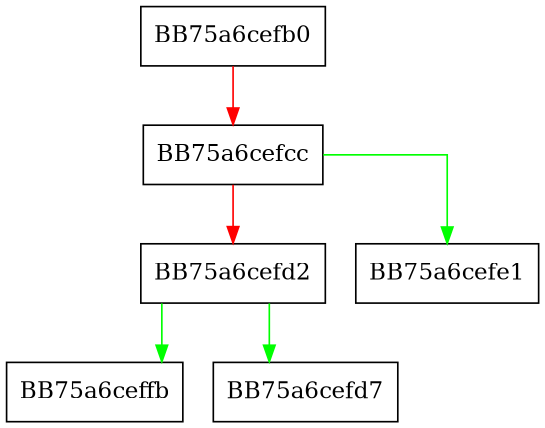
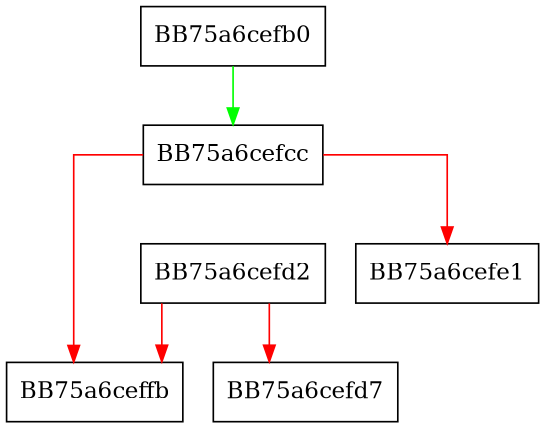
edge "BB75a6cefb0" -> "BB75a6cefcc": color red -> green
edge "BB75a6cefcc" -> "BB75a6cefe1": color green -> red
edge "BB75a6cefcc" -> "BB75a6cefd2": now "BB75a6cefcc" -> "BB75a6ceffb"
edge "BB75a6cefd2" -> "BB75a6ceffb": color green -> red
edge "BB75a6cefd2" -> "BB75a6cefd7": color green -> red
